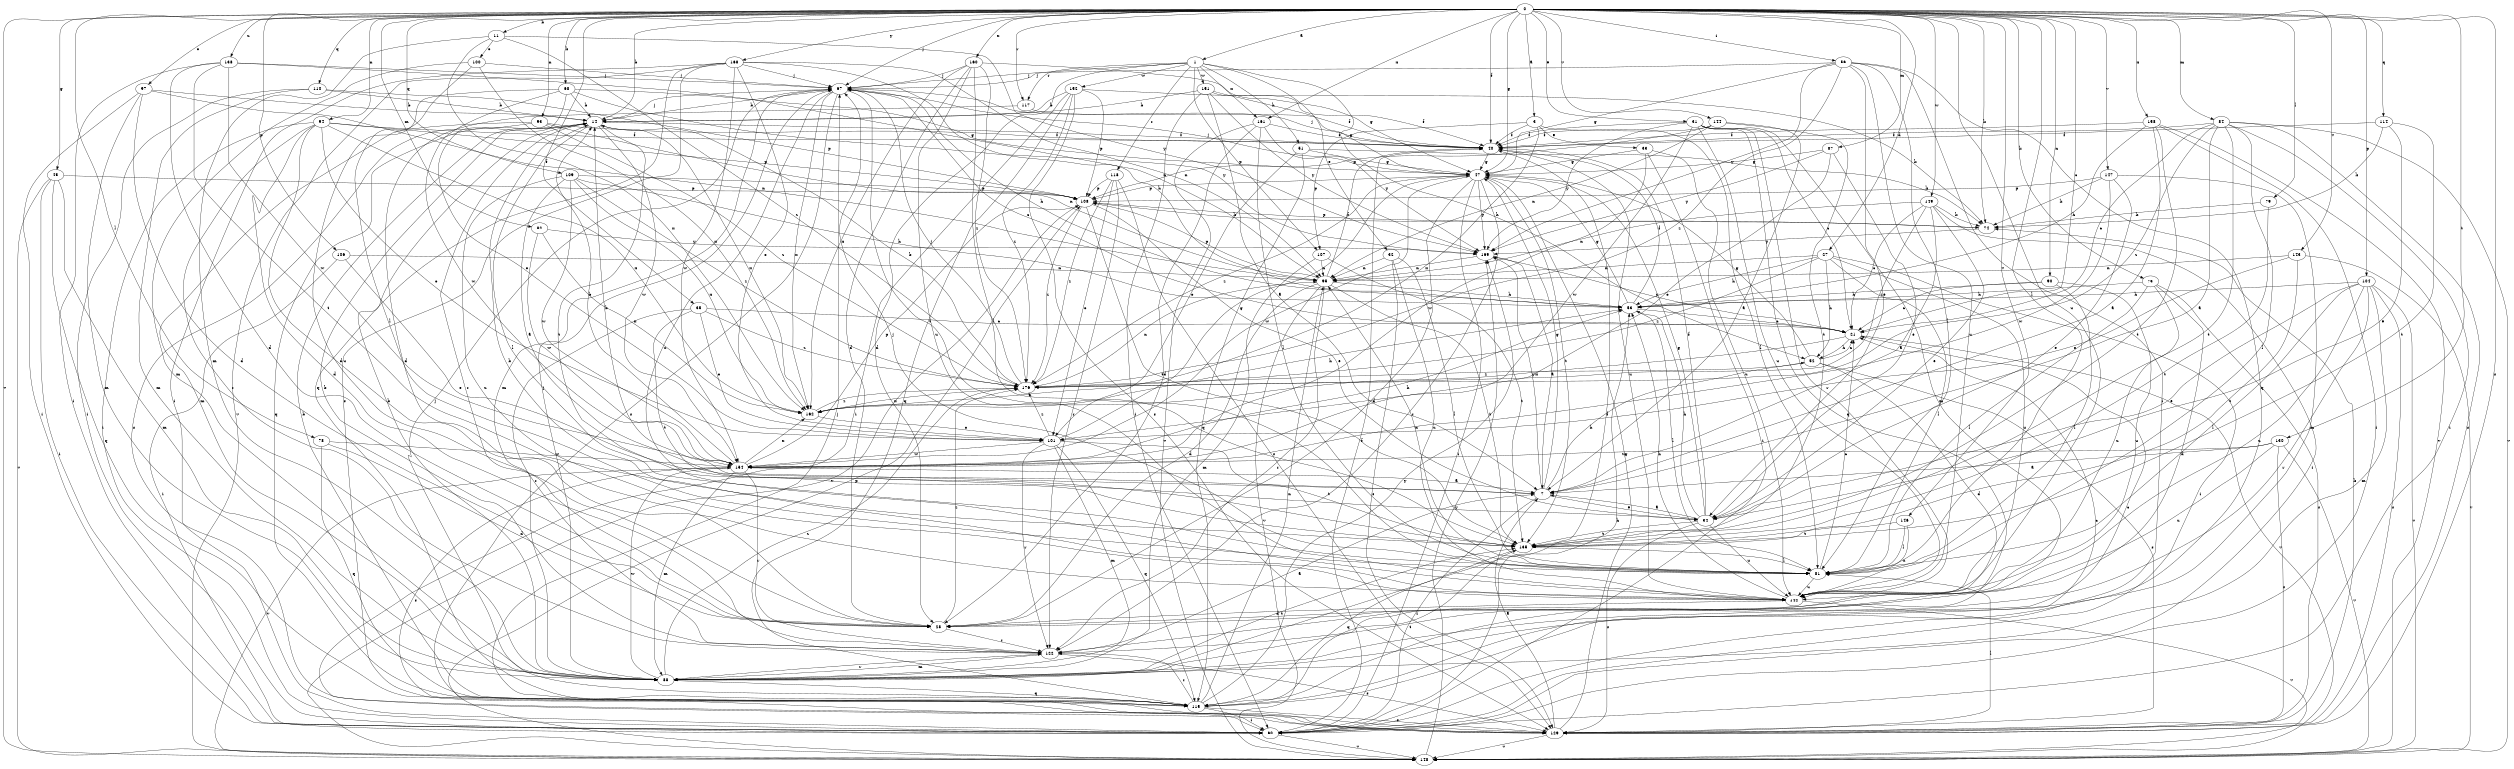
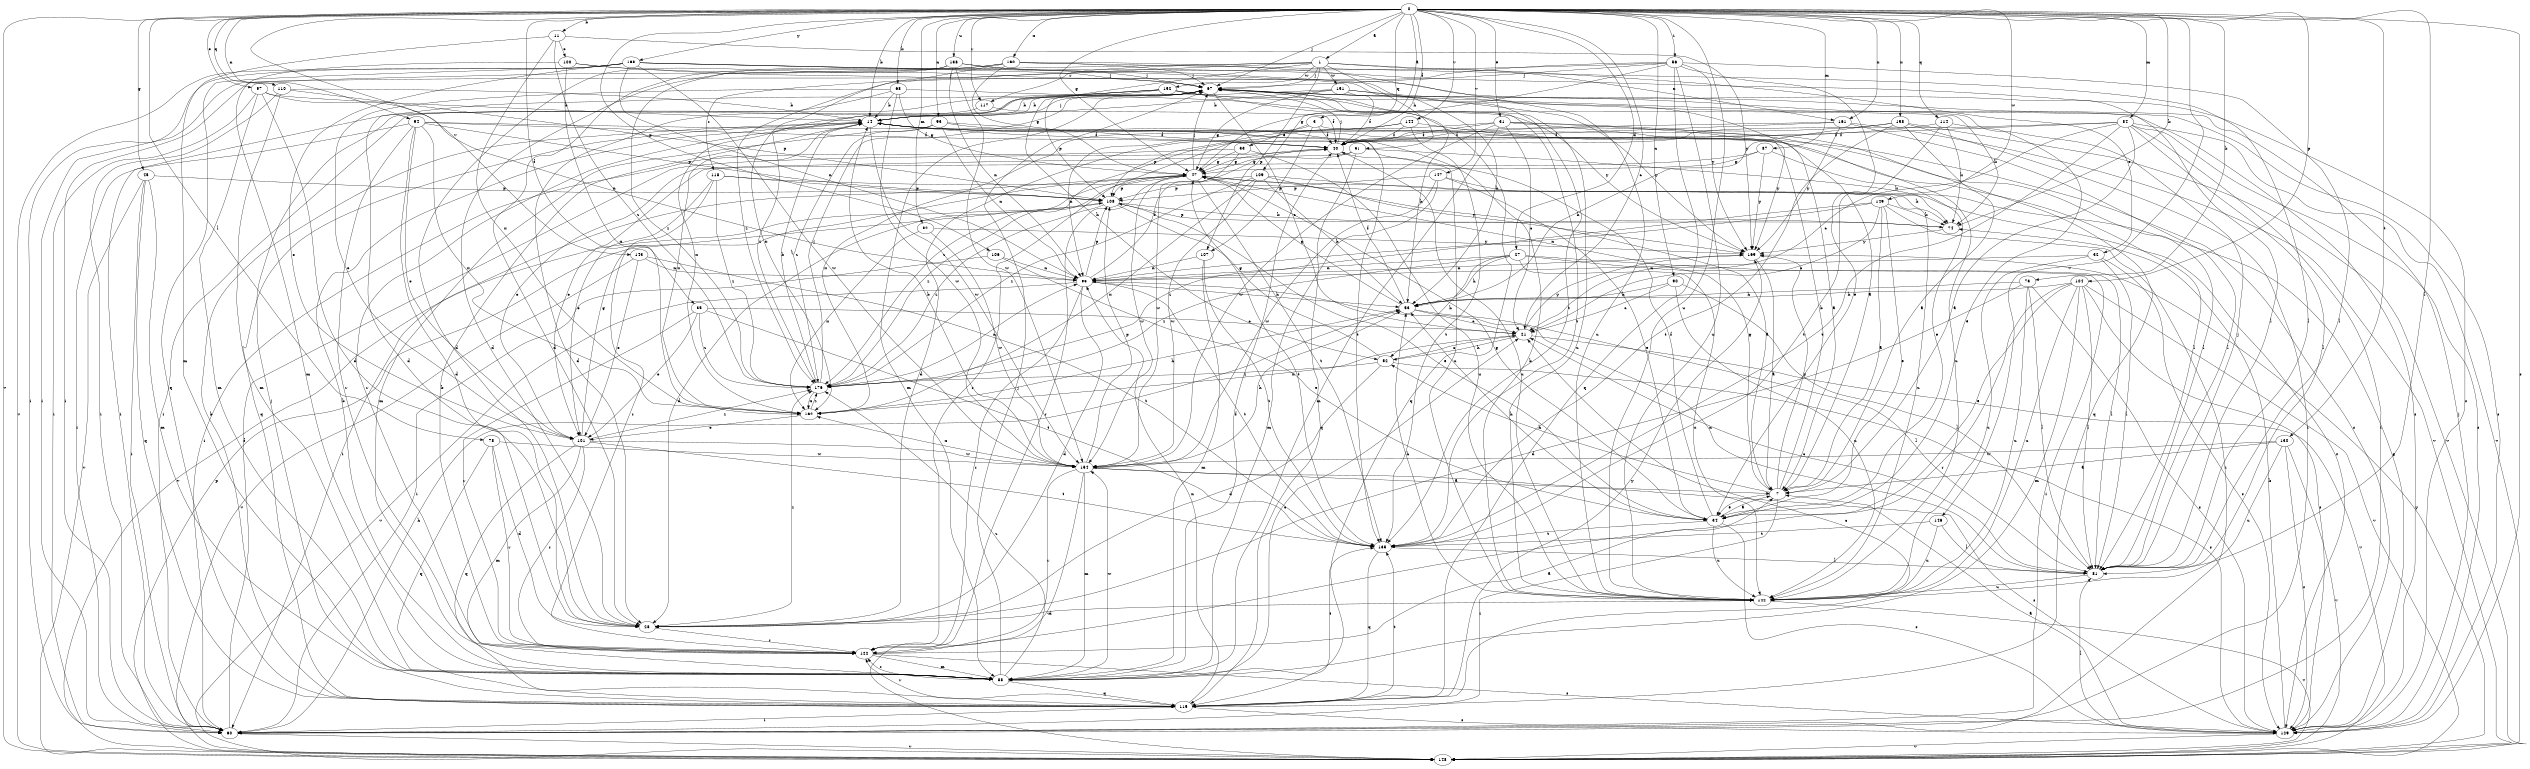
node "79": removed
edge "78" -> "122": added, label "r"
